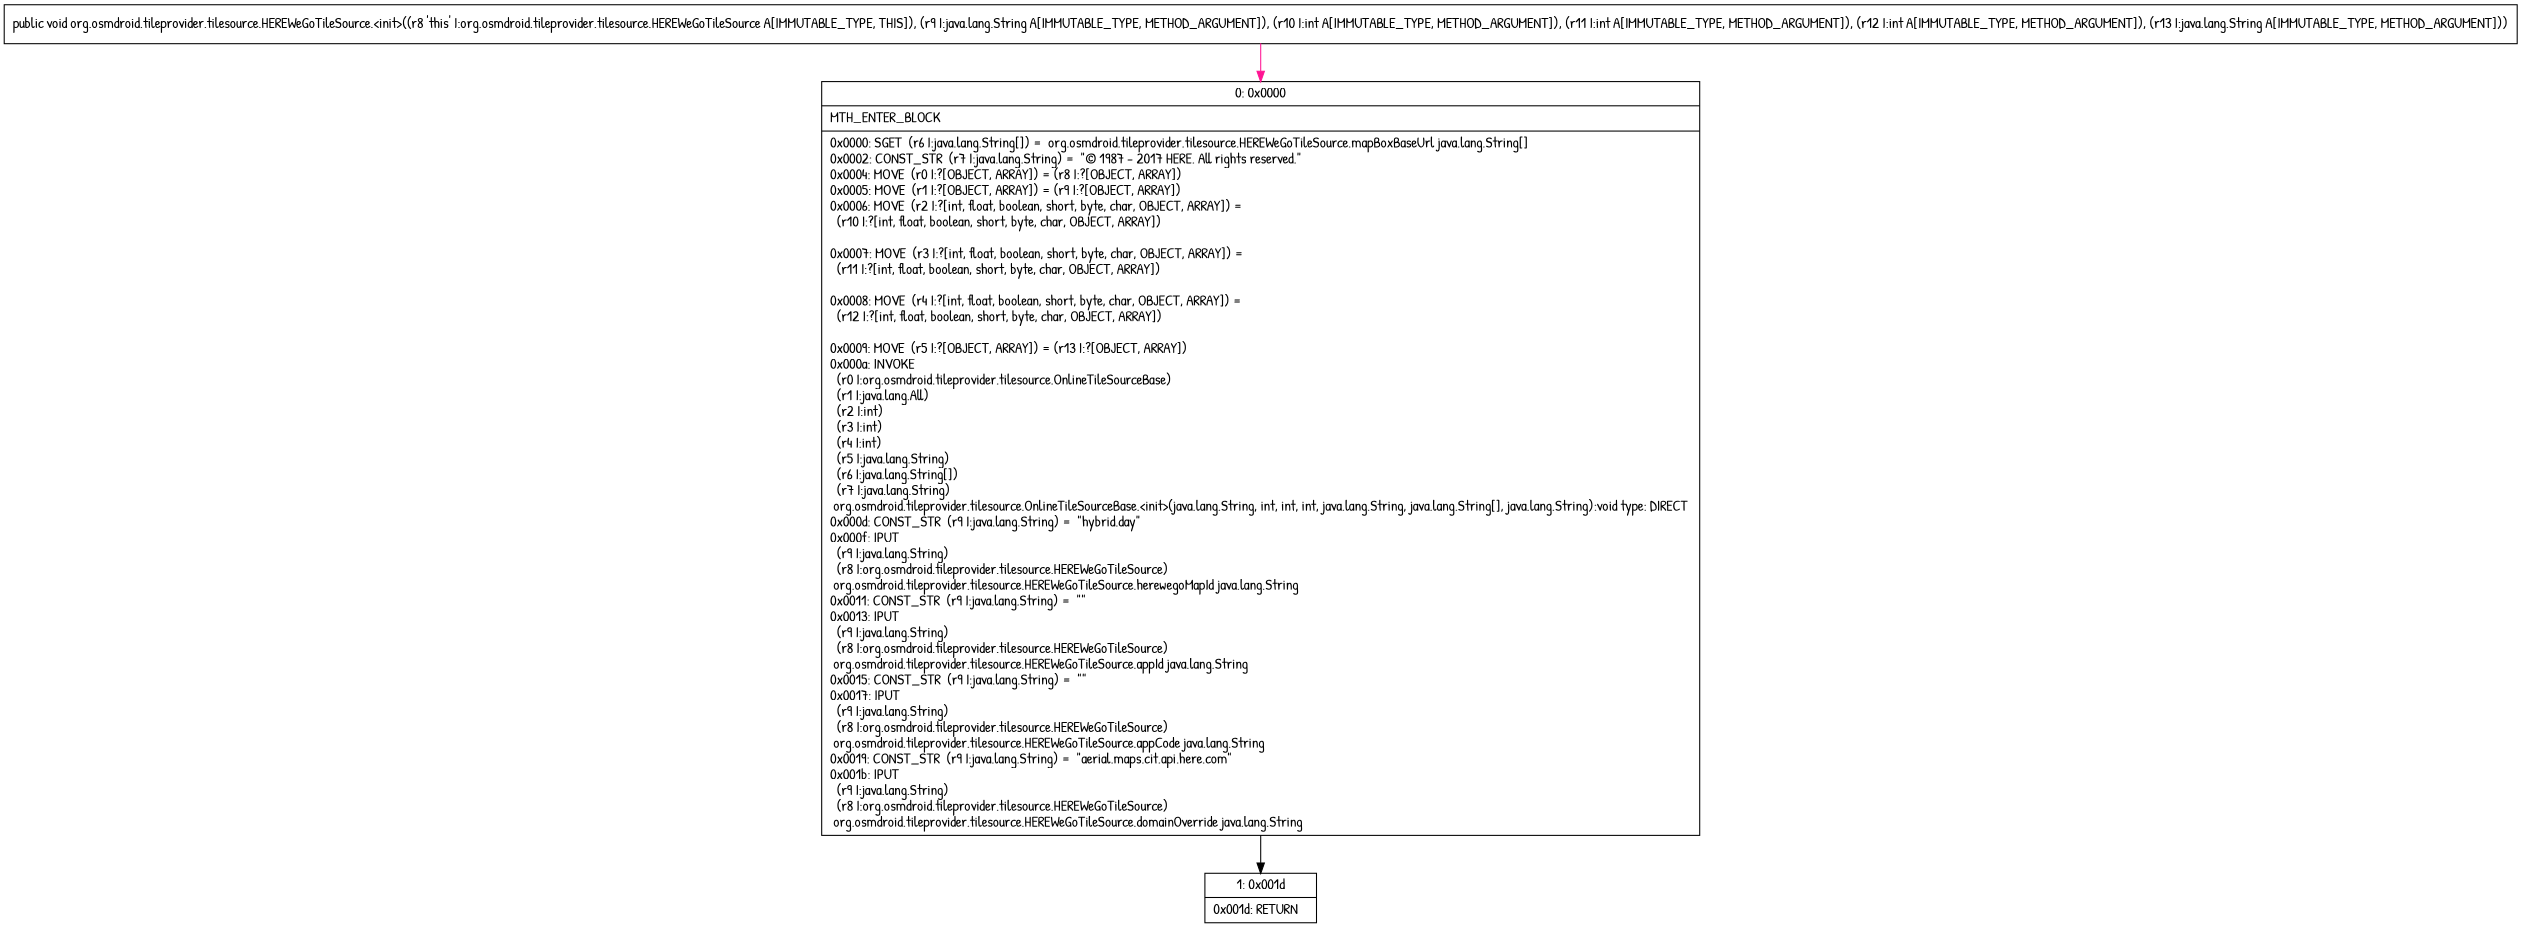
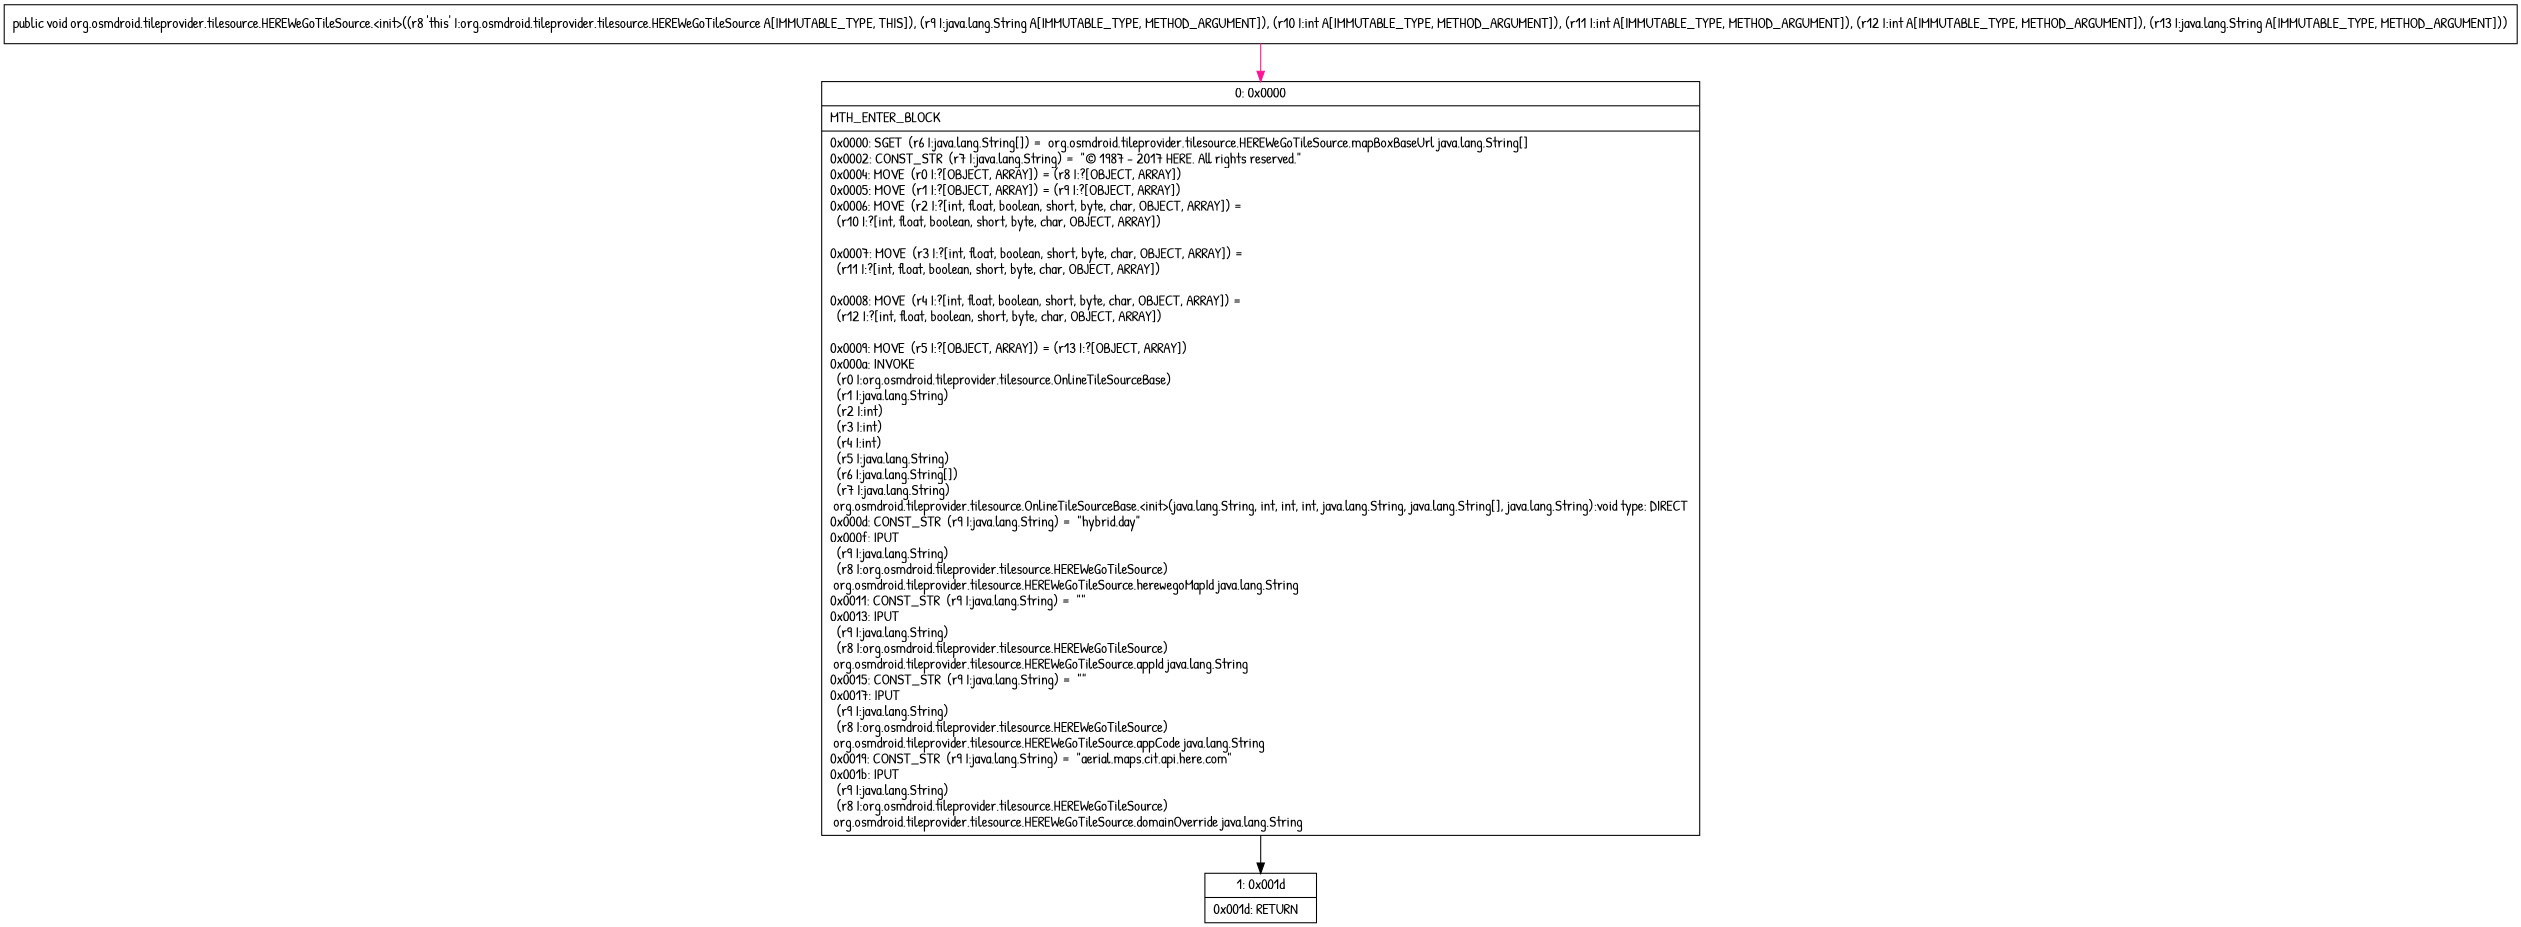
node "0: 0x0000": text "(r1 I:java.lang.All)" -> "(r1 I:java.lang.String)"
